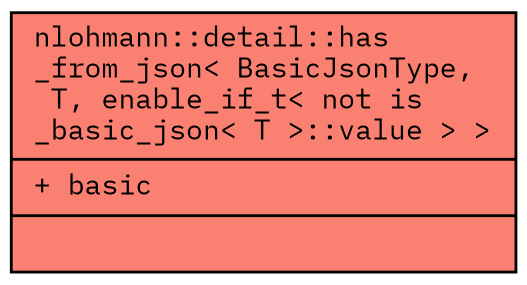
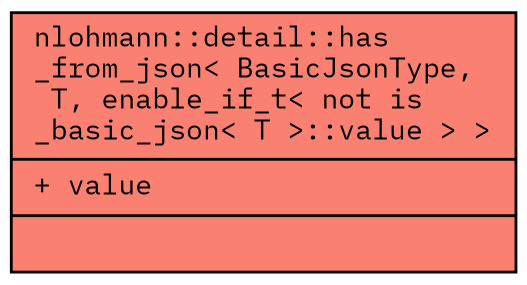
node "nlohmann::detail::has": text "+ basic" -> "+ value"
